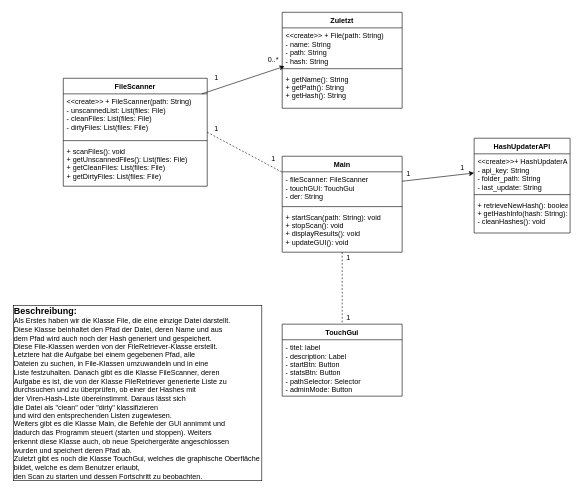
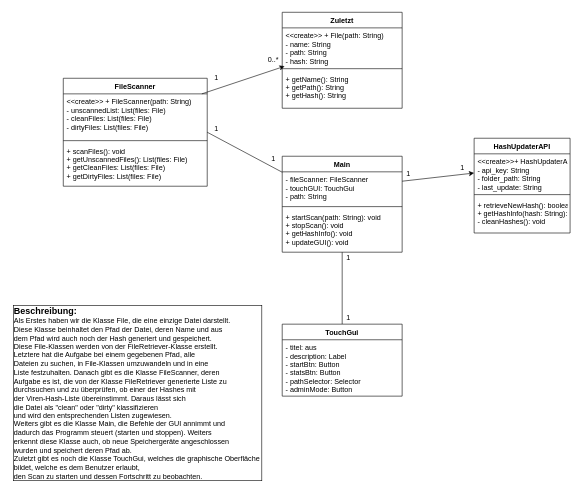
edge "FileScanner" -- "Main": style dashed -> solid
node "- fileScanner: FileScanner - touchGUI: TouchGui - der: String": label "- fileScanner: FileScanner - touchGUI: TouchGui - der: String" -> "- fileScanner: FileScanner - touchGUI: TouchGui - path: String"
node "+ startScan(path: String): void + stopScan(): void + displayResults(): void + updateGUI(): void": label "+ startScan(path: String): void + stopScan(): void + displayResults(): void + updateGUI(): void" -> "+ startScan(path: String): void + stopScan(): void + getHashInfo(): void + updateGUI(): void"
edge "Main" -- "TouchGui": style dashed -> solid
node "- titel: label - description: Label - startBtn: Button - statsBtn: Button - pathSelector: Selector - adminMode: Button": label "- titel: label - description: Label - startBtn: Button - statsBtn: Button - pathSelector: Selector - adminMode: Button" -> "- titel: aus - description: Label - startBtn: Button - statsBtn: Button - pathSelector: Selector - adminMode: Button"
